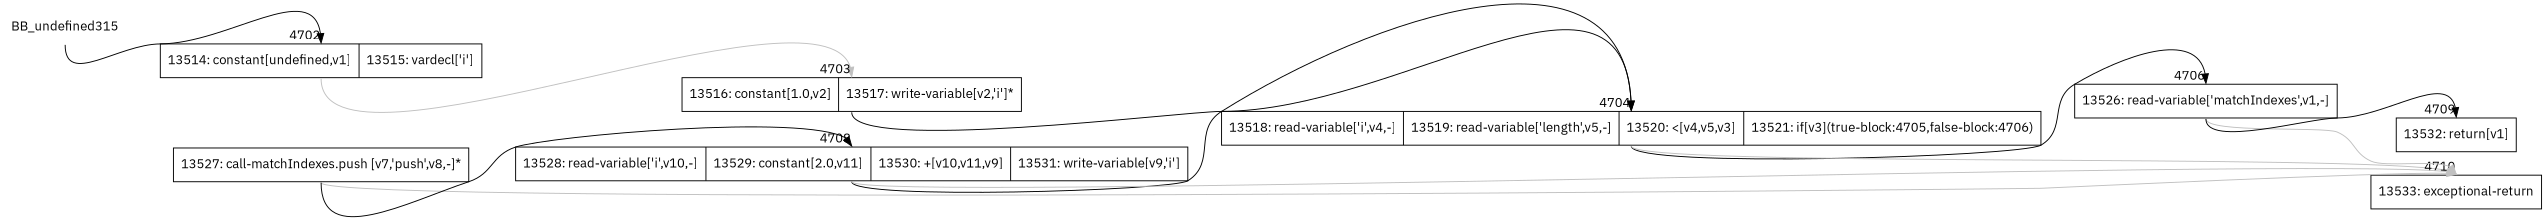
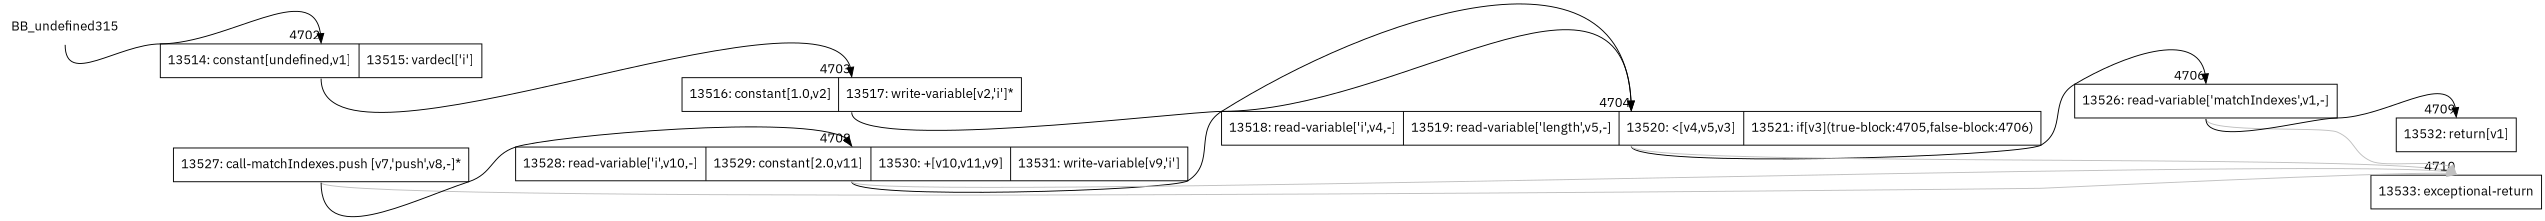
edge "13514: constant[undefined,v1]" -> "13516: constant[1.0,v2]": color gray -> black
